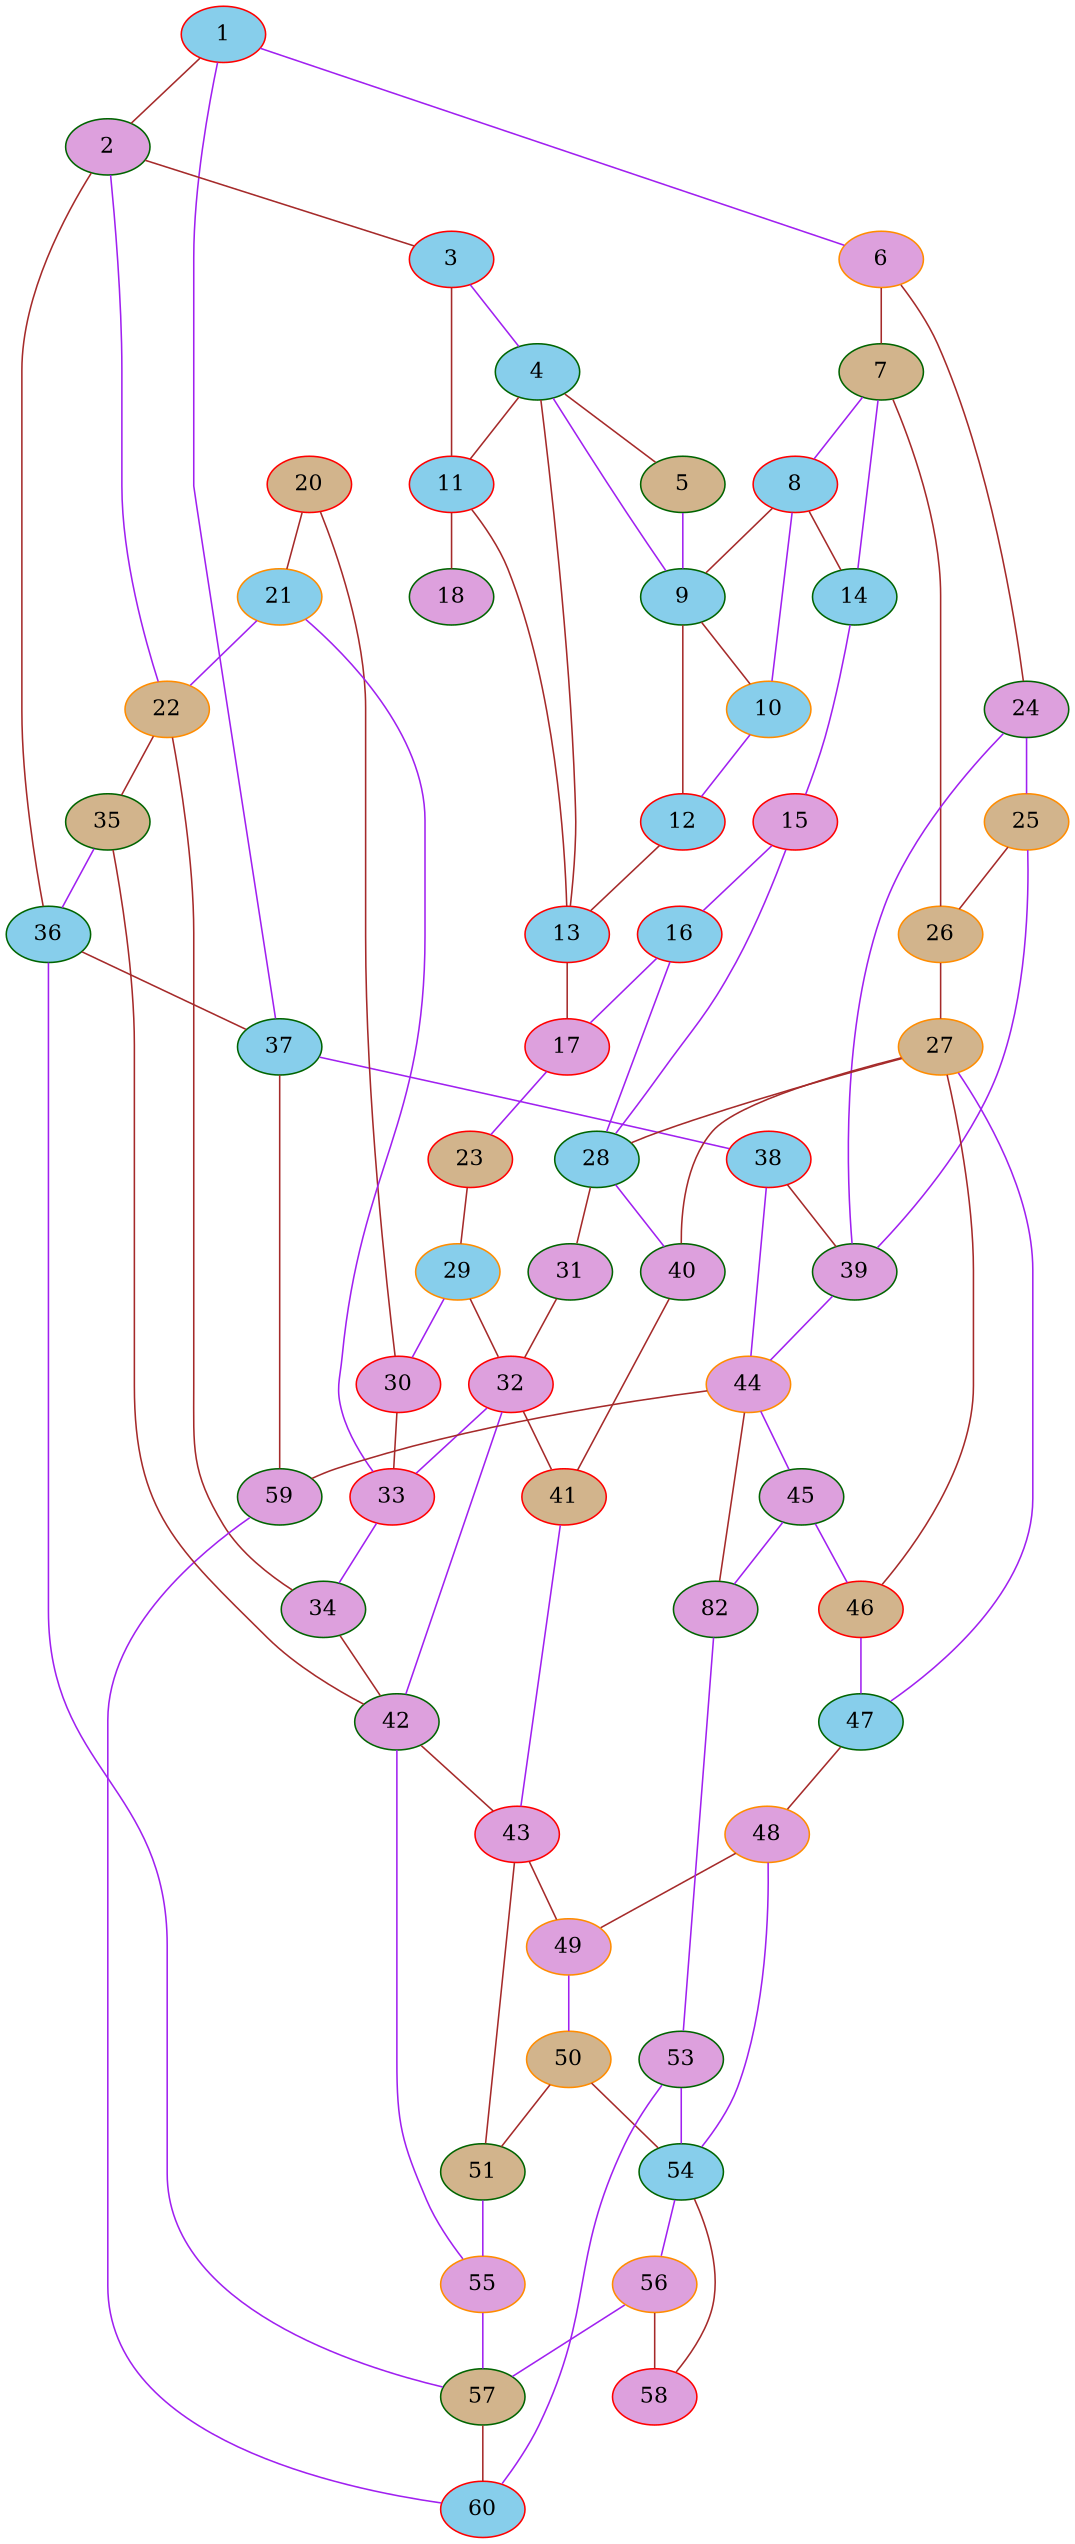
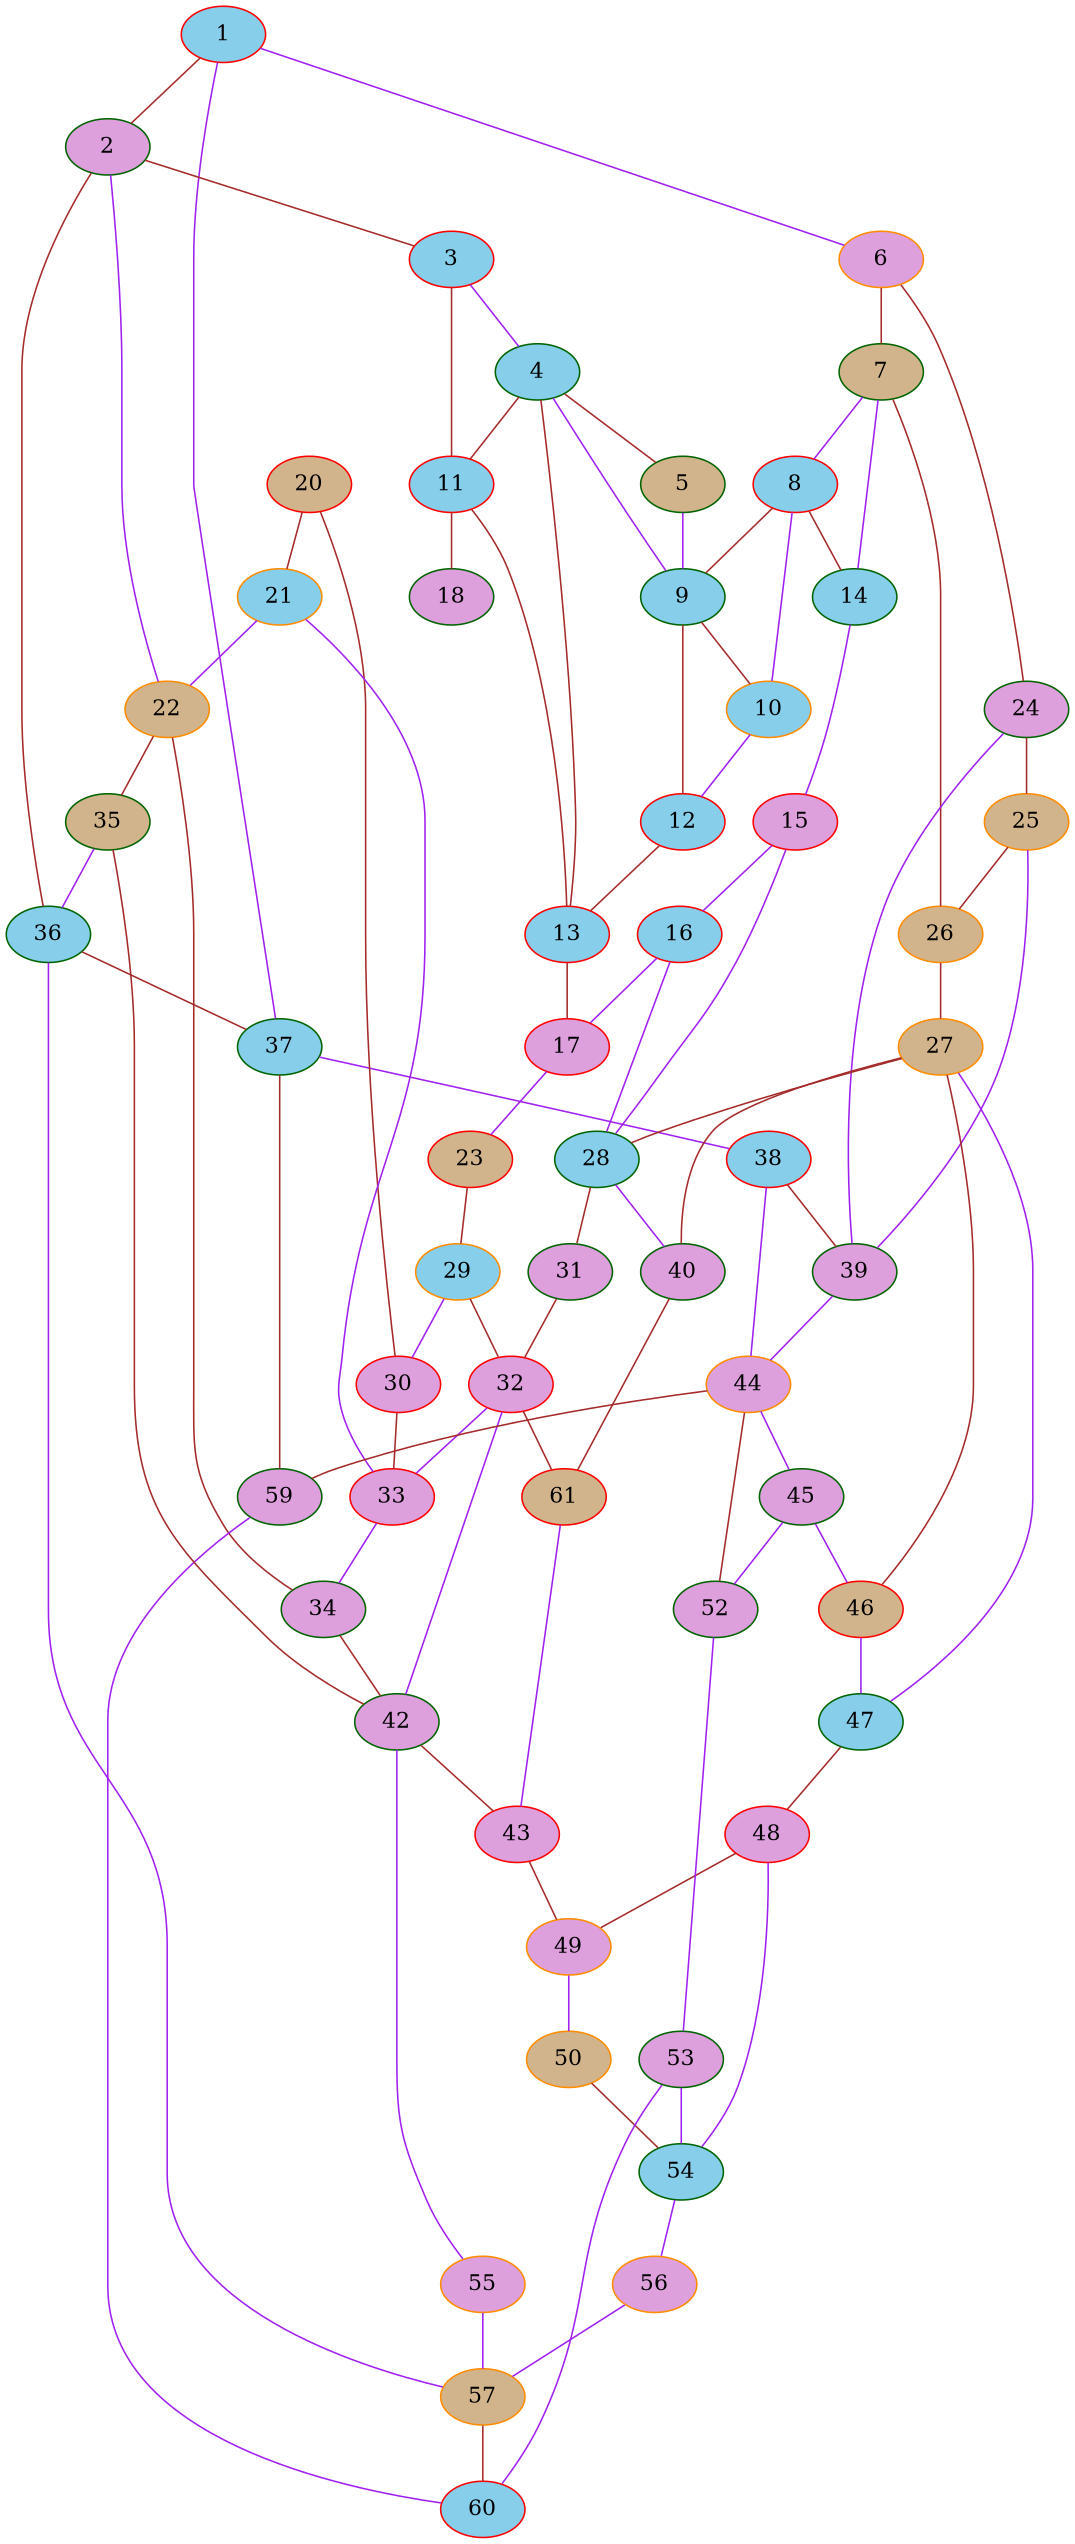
edge "24" -- "25": color purple -> brown
node "41": label "41" -> "61"
node "82": label "82" -> "52"
node "48": color darkorange -> red
node "51": removed
node "57": color darkgreen -> darkorange
node "58": removed
